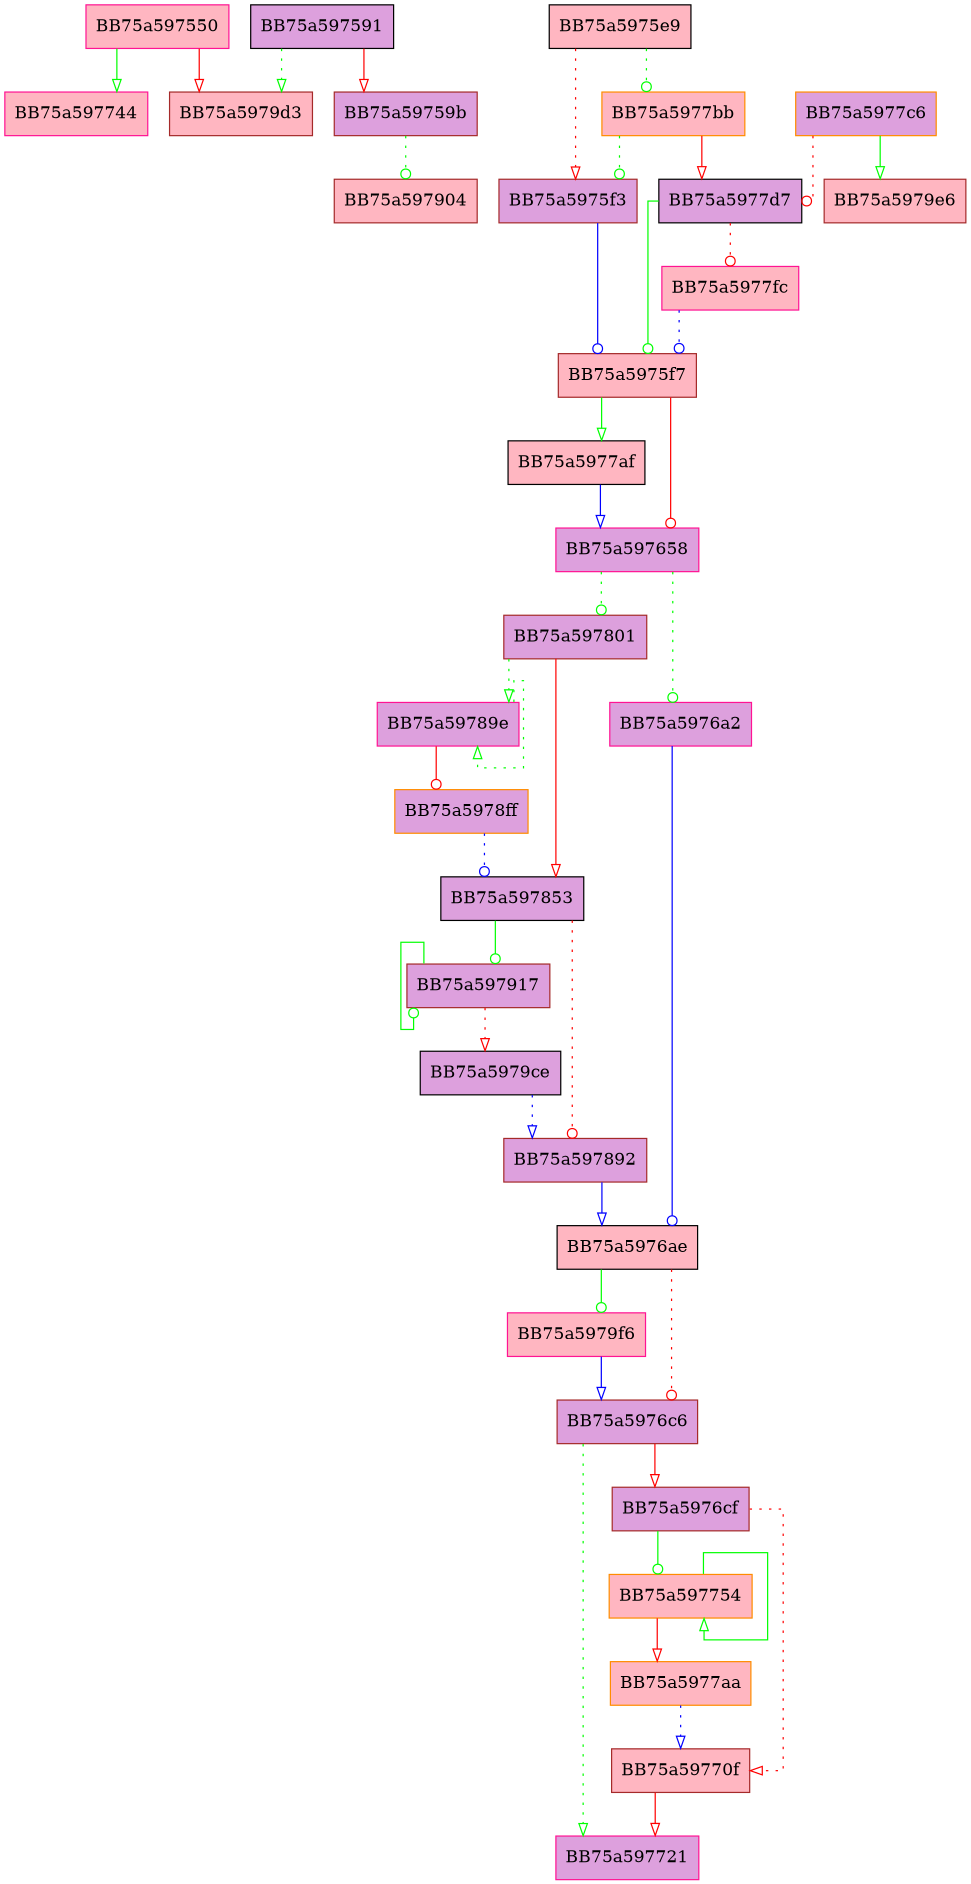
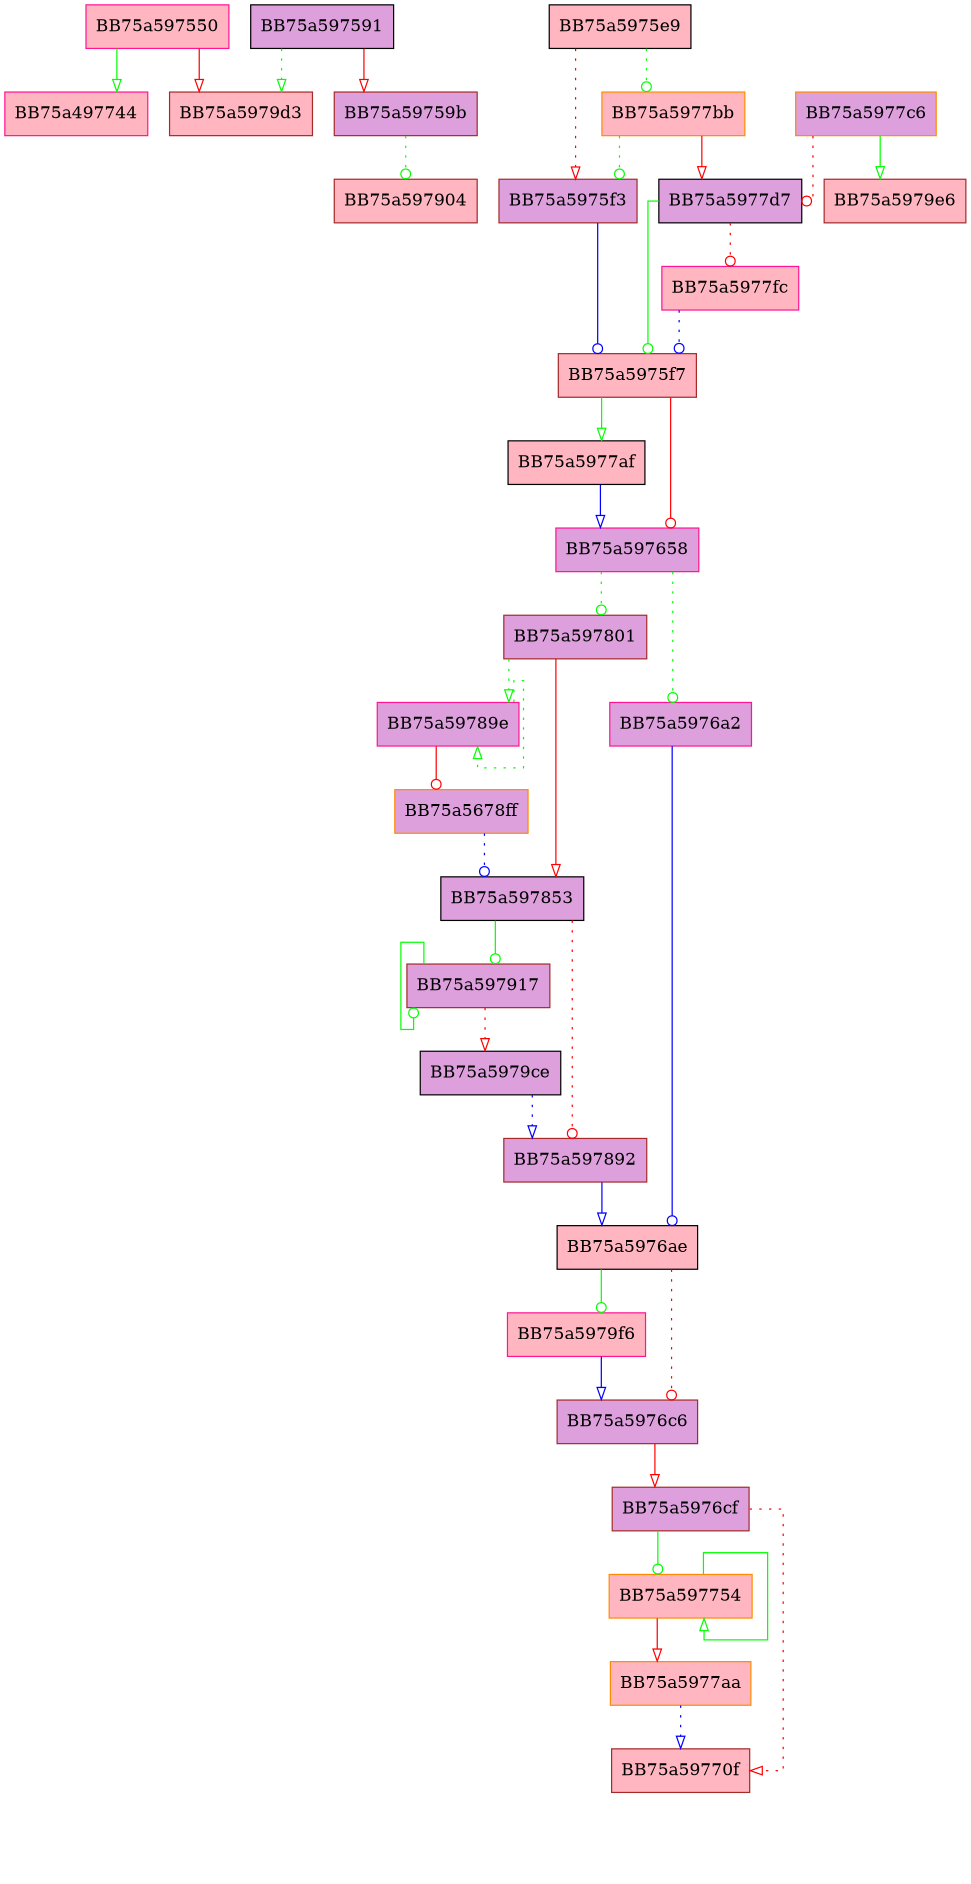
node "BB75a597744": label "BB75a597744" -> "BB75a497744"
node "BB75a5978ff": label "BB75a5978ff" -> "BB75a5678ff"
node "BB75a597721": removed
